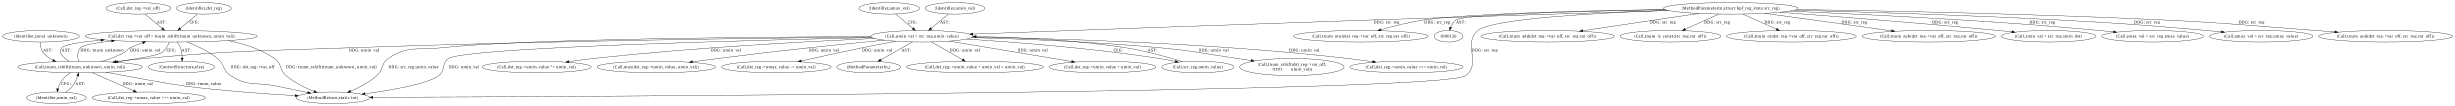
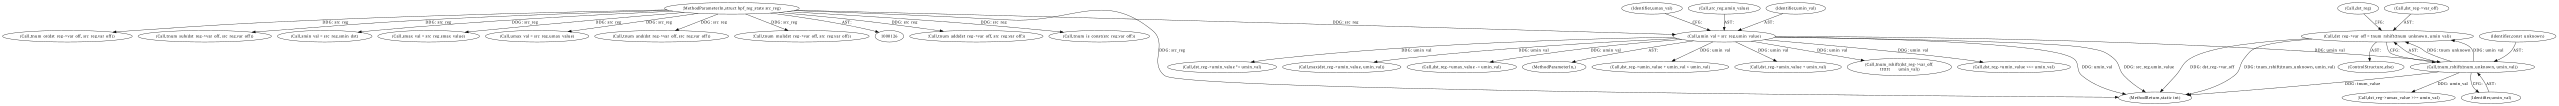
node "(Identifier,dst_reg)": label "(Identifier,dst_reg)" -> "(Call,dst_reg)"
edge "(Call,umin_val = src_reg.umin_value)" -> "(Call,src_reg.umin_value)": removed, label "CFG:"
